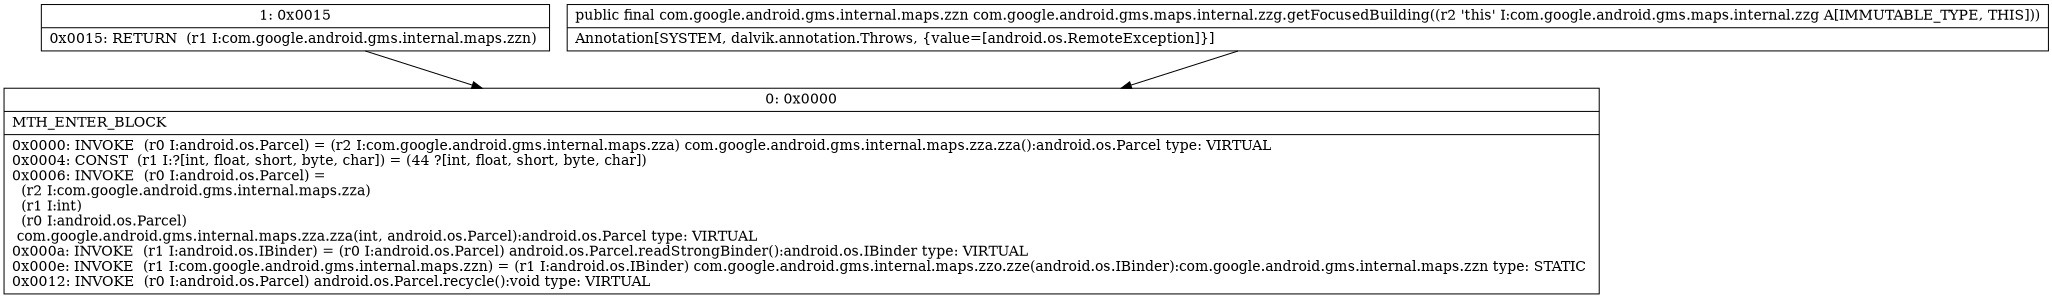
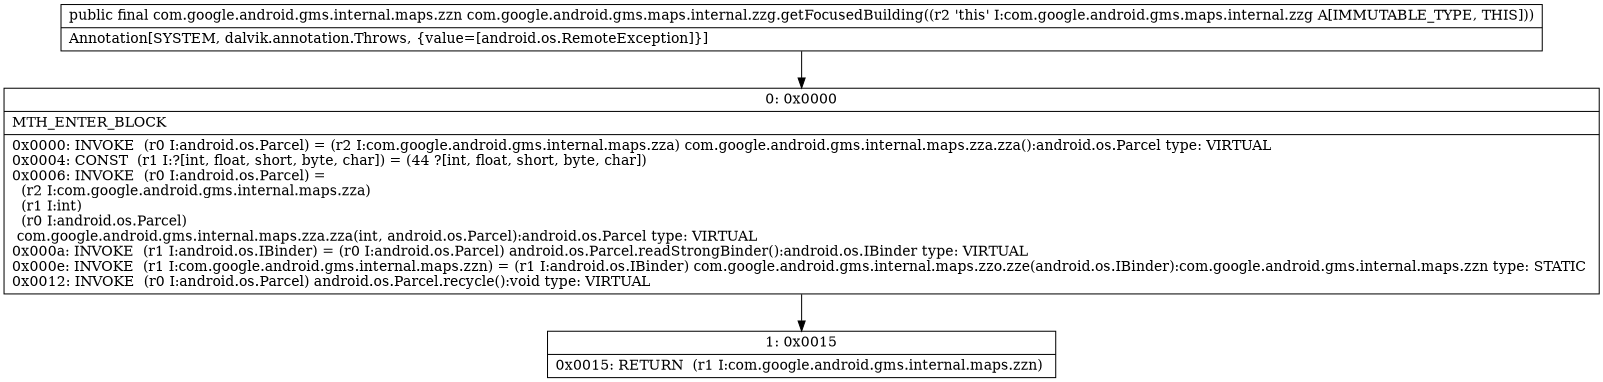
edge "1: 0x0015" -> "0: 0x0000": reversed
